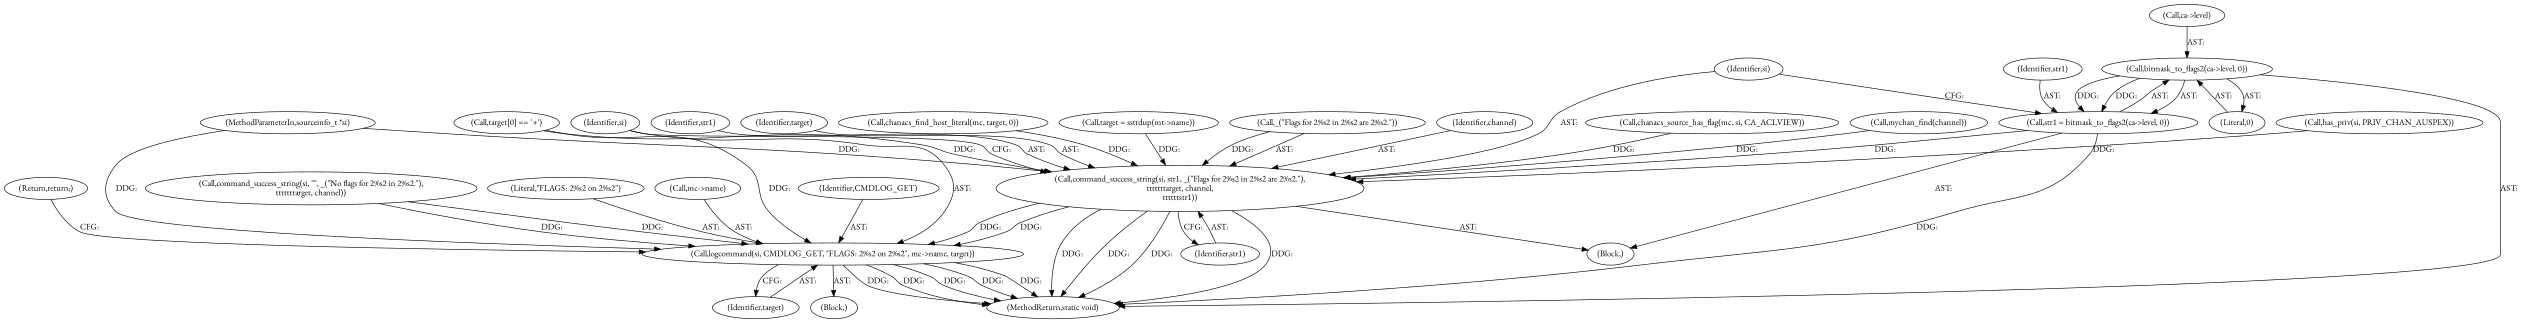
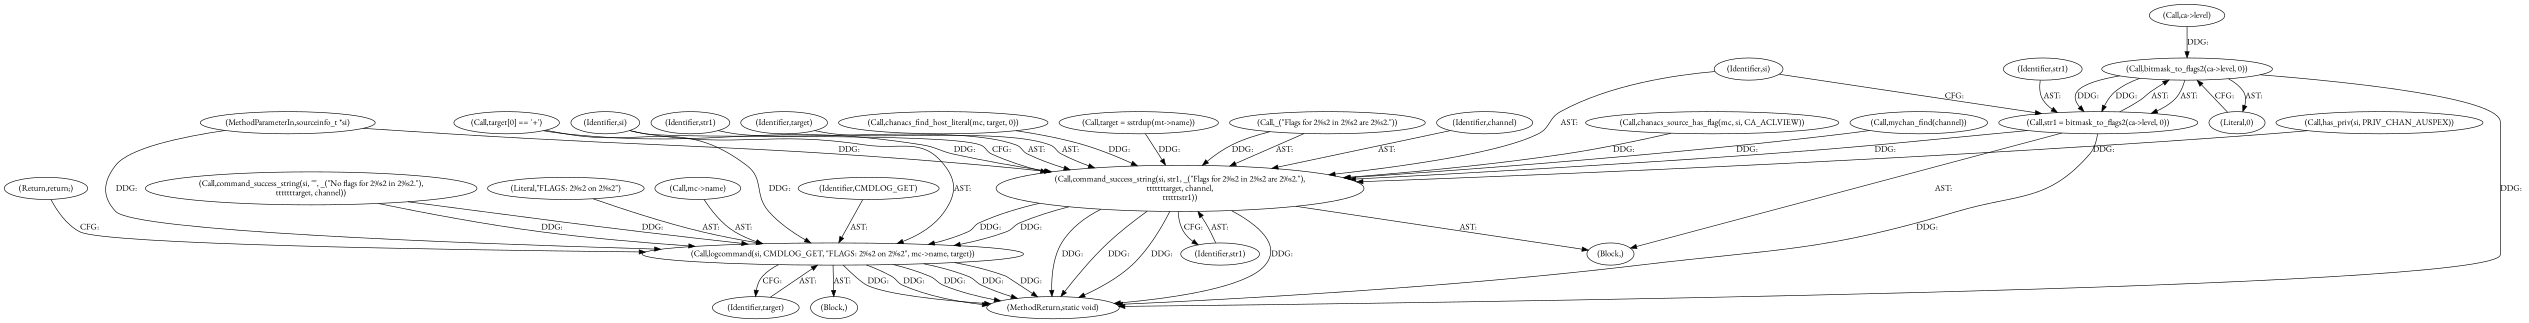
edge "(Call,ca->level)" -> "(Call,bitmask_to_flags2(ca->level, 0))": label "AST: " -> "DDG: "
edge "(Literal,0)" -> "(Call,bitmask_to_flags2(ca->level, 0))": label "AST: " -> "CFG: "
edge "(Call,bitmask_to_flags2(ca->level, 0))" -> "(MethodReturn,static void)": label "AST: " -> "DDG: "
